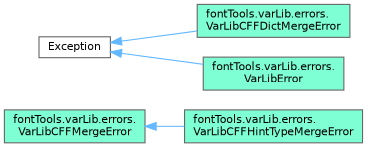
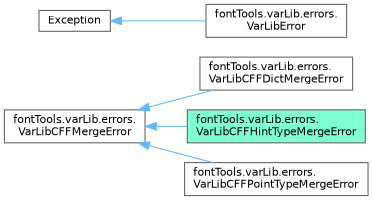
node "fontTools.varLib.errors. VarLibCFFDictMergeError": fillcolor aquamarine -> white
edge "fontTools.varLib.errors. VarLibCFFDictMergeError" -> "Exception": now "fontTools.varLib.errors. VarLibCFFDictMergeError" -> "fontTools.varLib.errors. VarLibCFFMergeError"
node "fontTools.varLib.errors. VarLibError": fillcolor aquamarine -> white
node "fontTools.varLib.errors. VarLibCFFMergeError": fillcolor aquamarine -> white
node "fontTools.varLib.errors. VarLibCFFPointTypeMergeError": added
